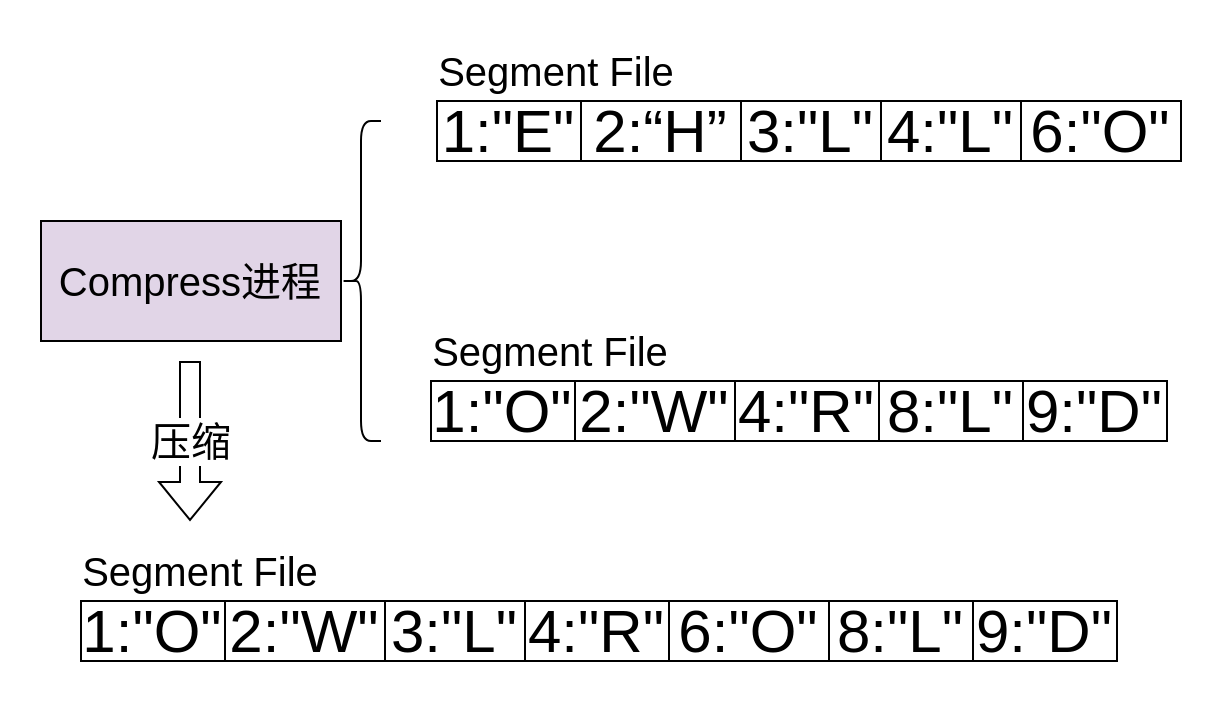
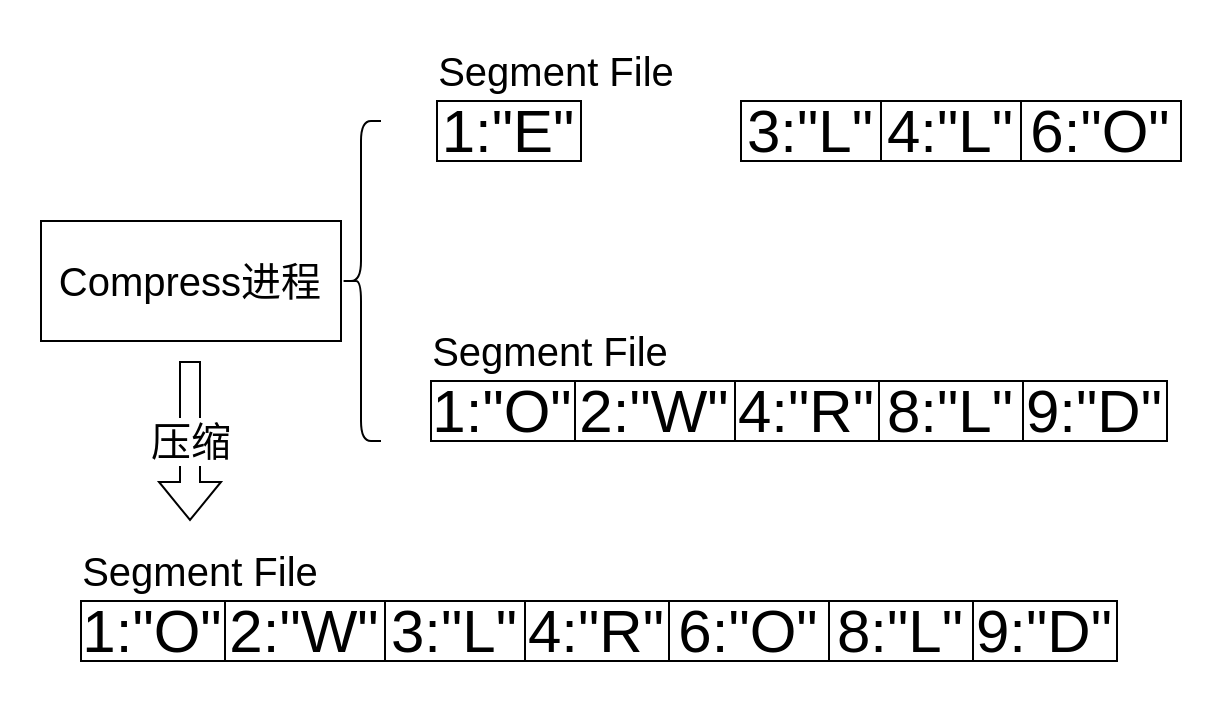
node "2:“H”": removed
node "Compress进程": fillcolor #e1d5e7 -> #ffffff
